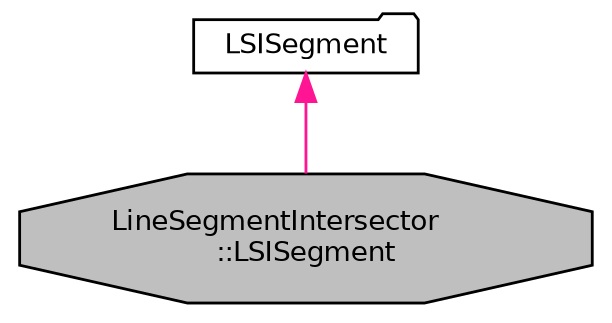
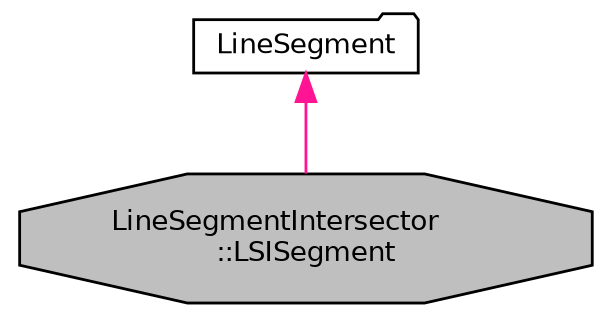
node "LSISegment": label "LSISegment" -> "LineSegment"
